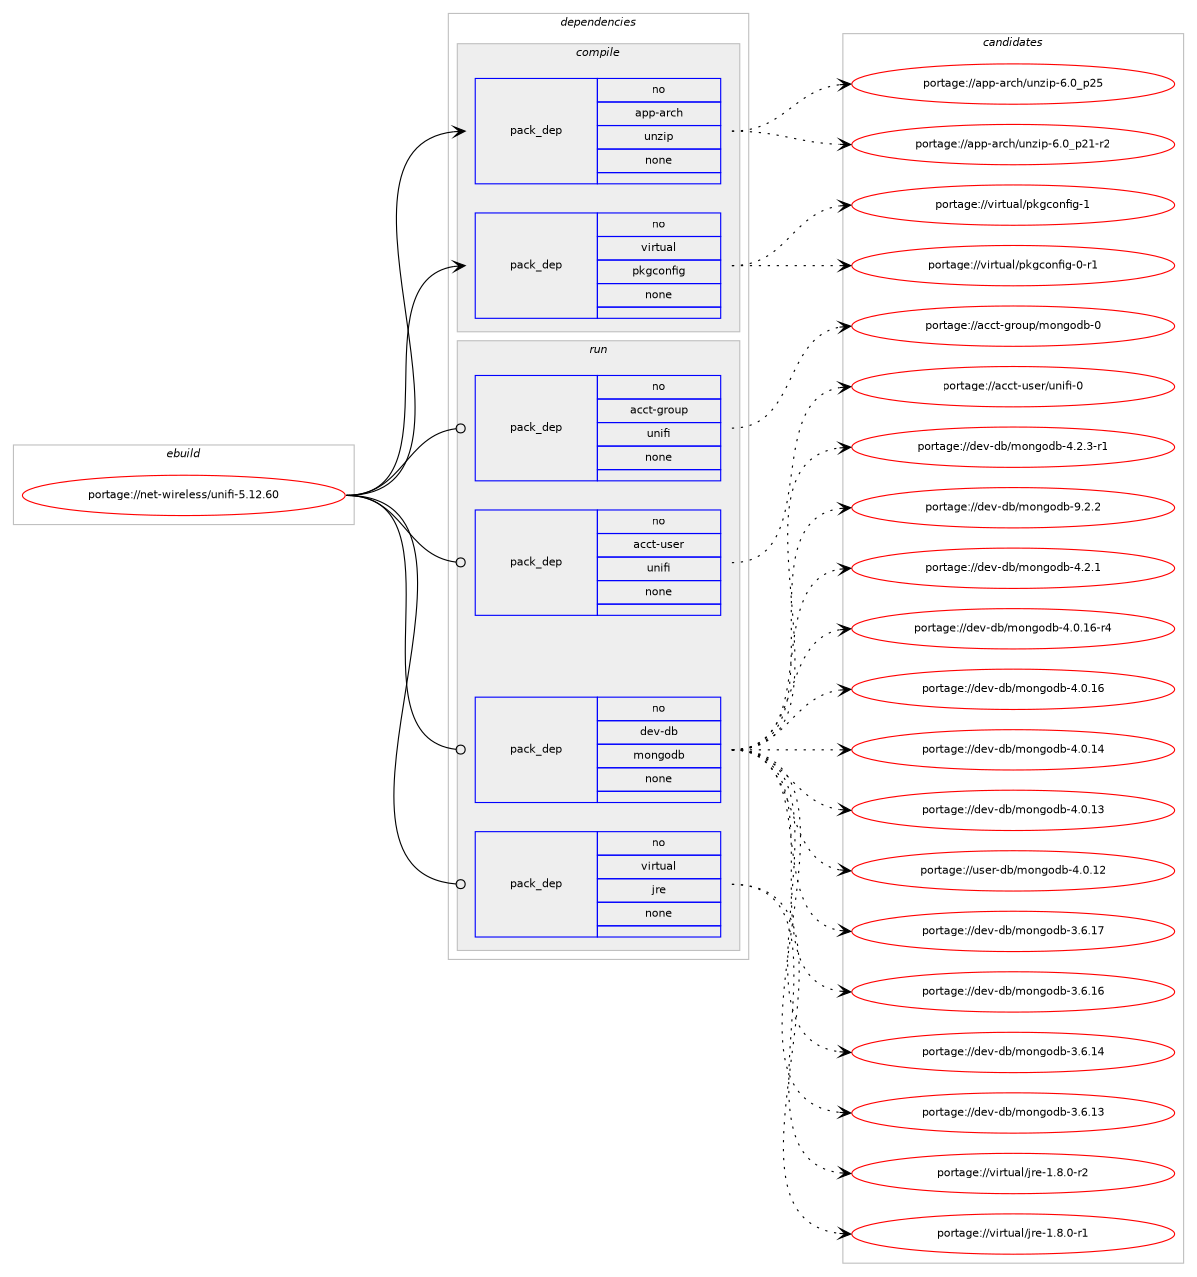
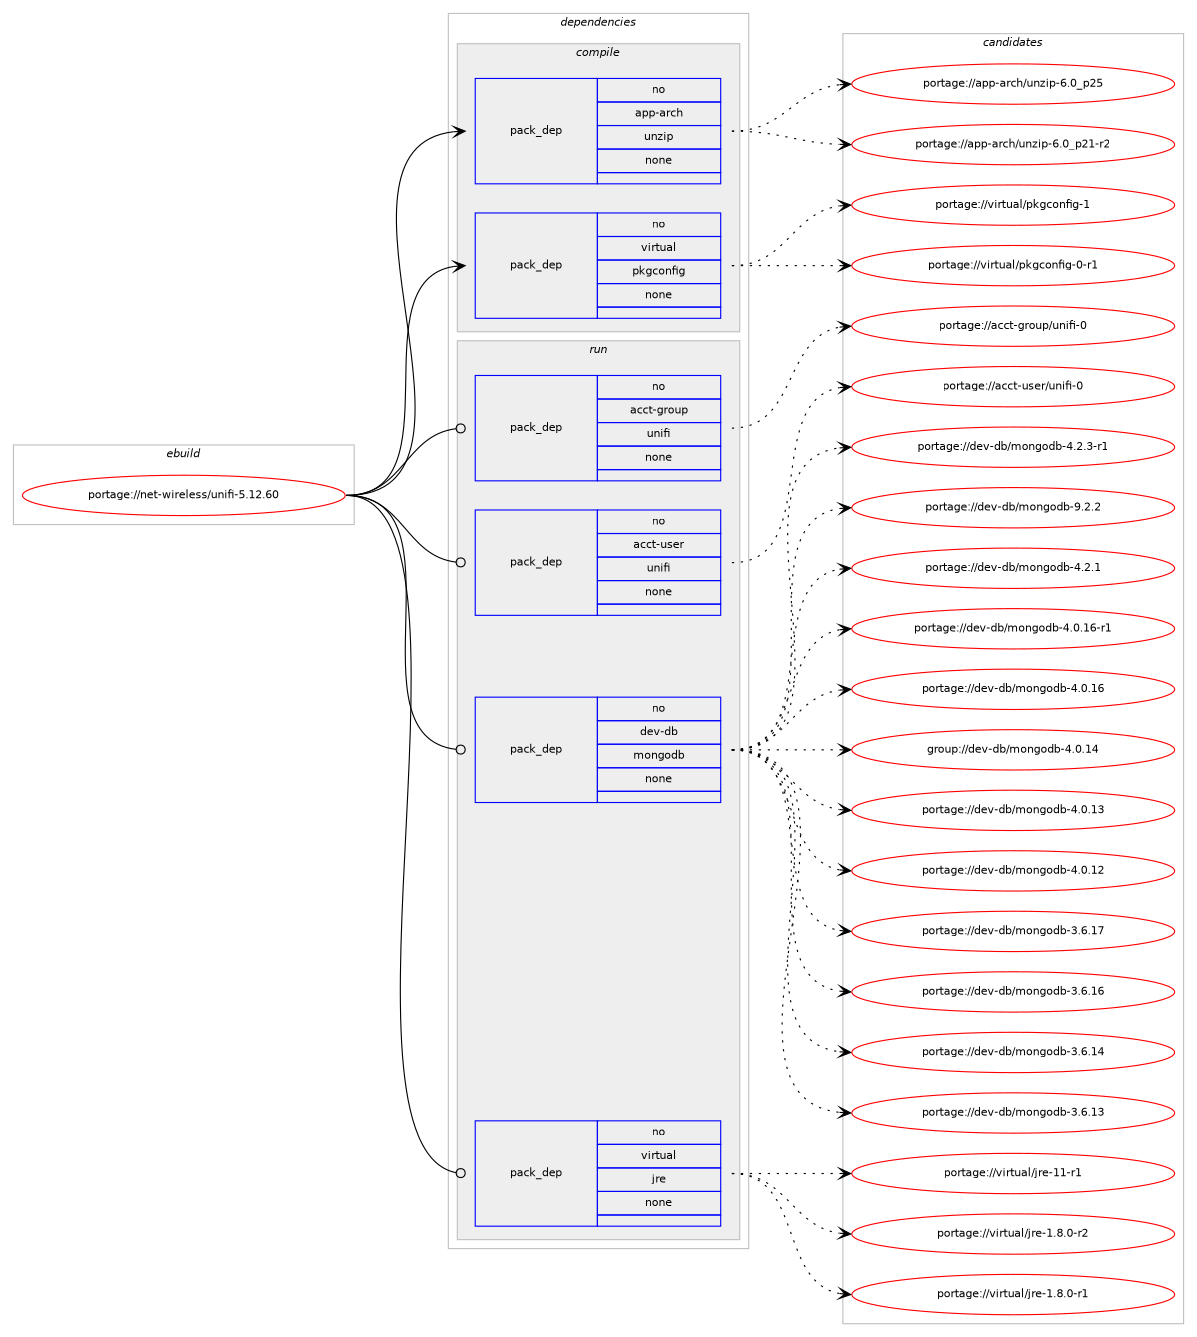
node "portage://acct-group/mongodb-0": label "portage://acct-group/mongodb-0" -> "portage://acct-group/unifi-0"
node "portage://dev-db/mongodb-4.0.16-r4": label "portage://dev-db/mongodb-4.0.16-r4" -> "portage://dev-db/mongodb-4.0.16-r1"
node "portage://dev-db/mongodb-4.0.14": label "portage://dev-db/mongodb-4.0.14" -> "group://dev-db/mongodb-4.0.14"
node "portage://user-db/mongodb-4.0.12": label "portage://user-db/mongodb-4.0.12" -> "portage://dev-db/mongodb-4.0.12"
node "portage://virtual/jre-11-r1": added
